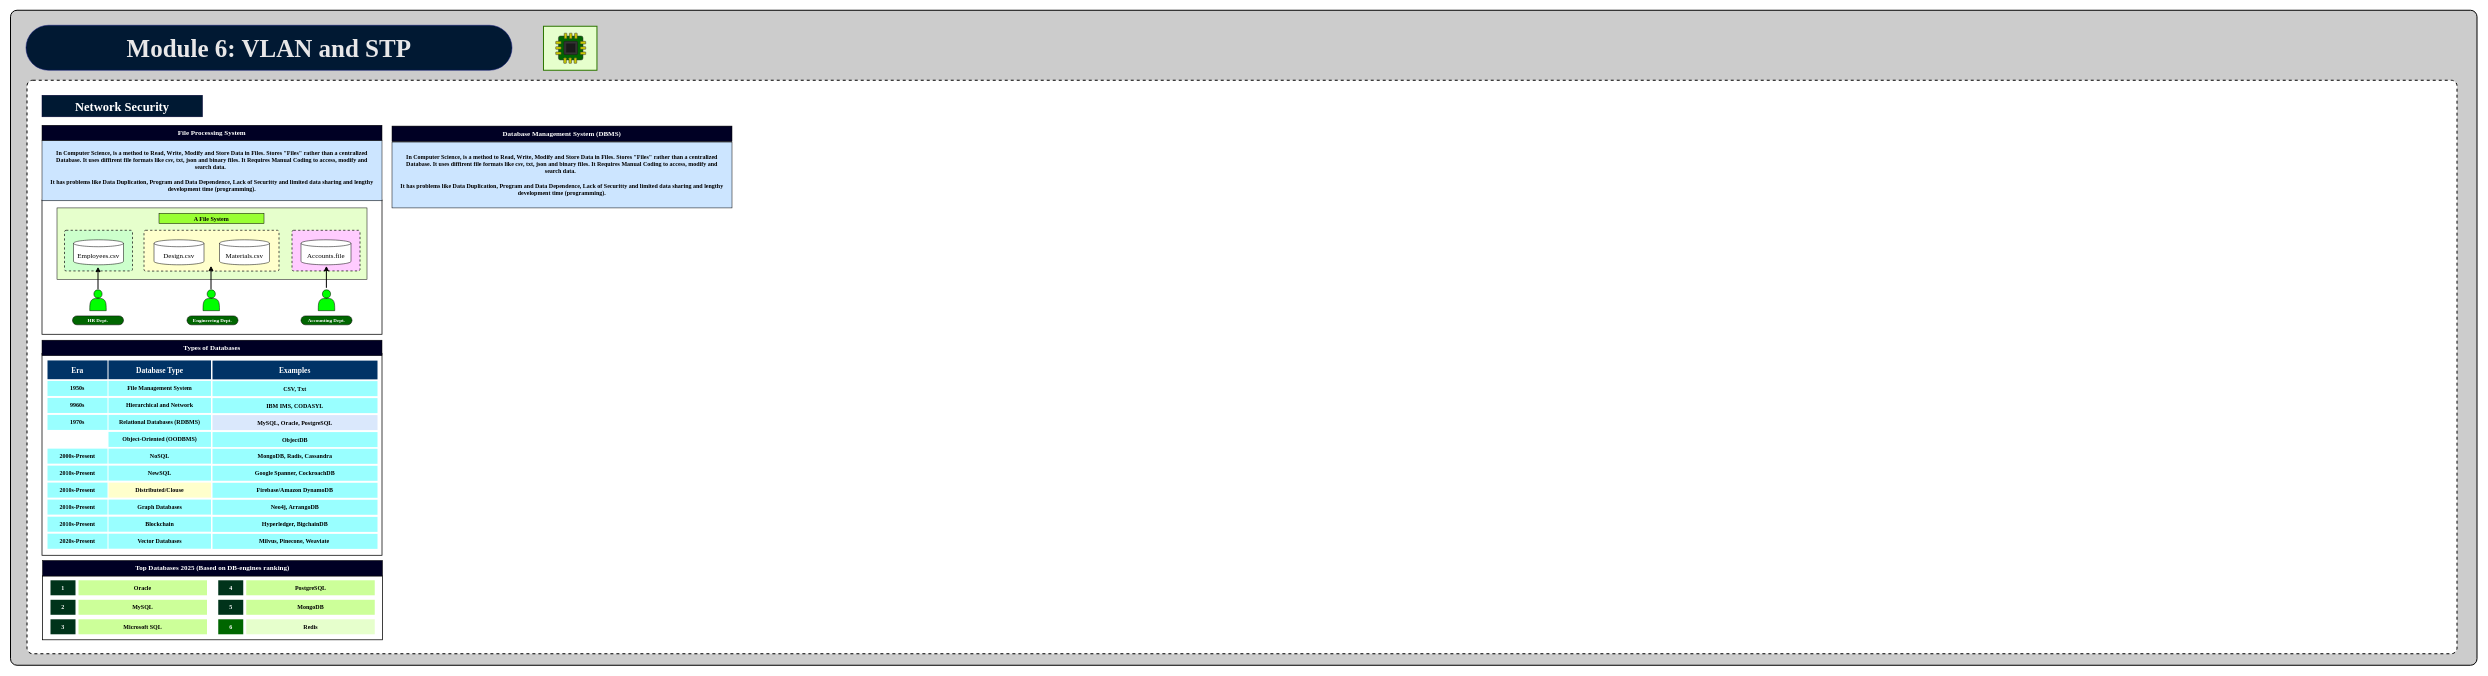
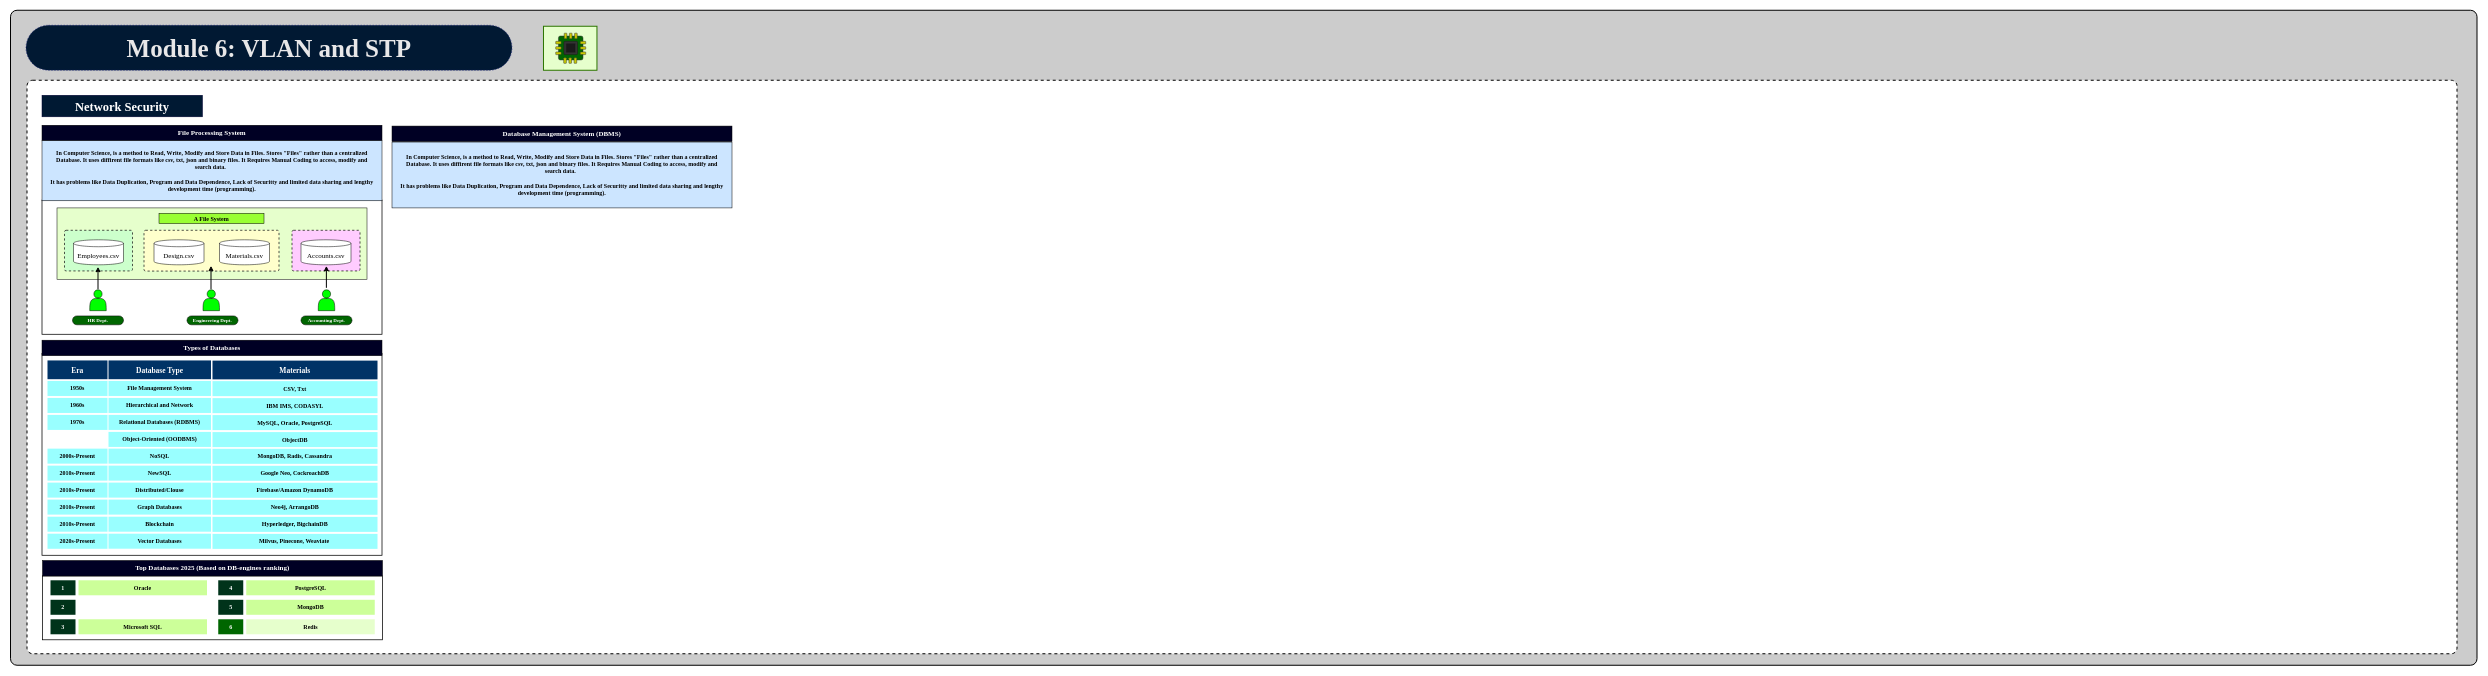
node "Module 6: VLAN and STP": style solid -> dashed
node "Accounts.file": label "Accounts.file" -> "Accounts.csv"
node "Examples": label "Examples" -> "Materials"
node "9960s": label "9960s" -> "1960s"
node "MySQL, Oracle, PostgreSQL": fillcolor #dae8fc -> #99ffff
node "Google Spanner, CockroachDB": label "Google Spanner, CockroachDB" -> "Google Neo, CockroachDB"
node "Distributed/Clouse": fillcolor #ffffcc -> #99ffff
node "MySQL": removed
